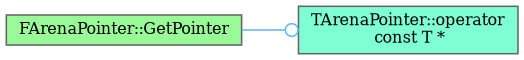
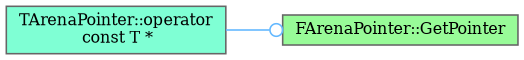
edge "FArenaPointer::GetPointer" -> "TArenaPointer::operator const T *": reversed
